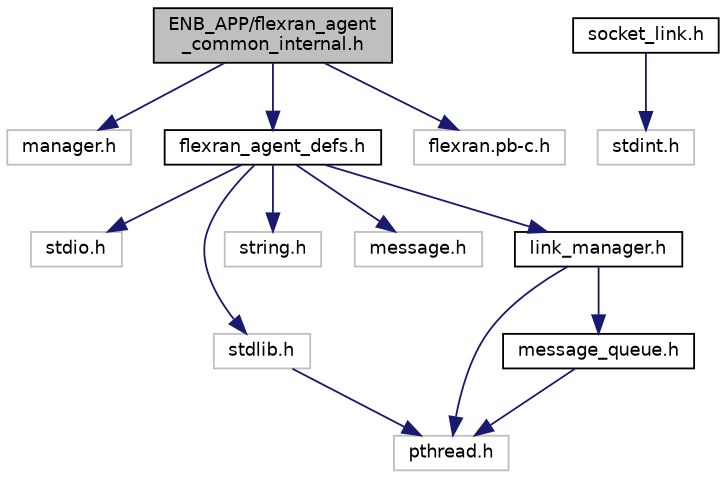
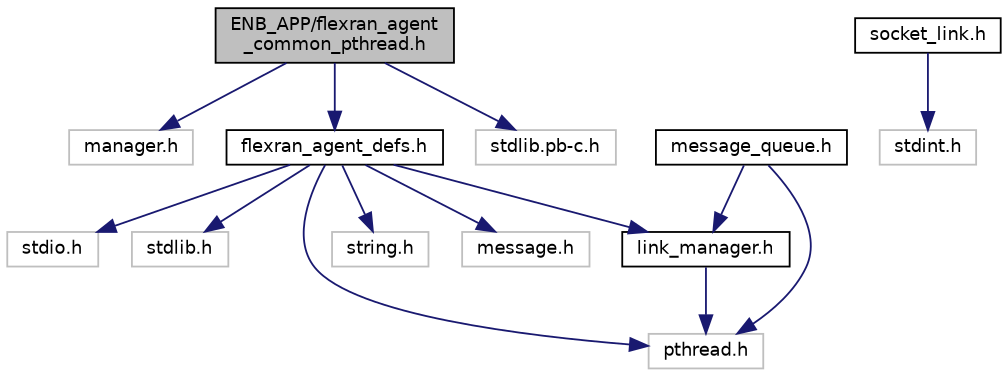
node "ENB_APP/flexran_agent _common_internal.h": label "ENB_APP/flexran_agent _common_internal.h" -> "ENB_APP/flexran_agent _common_pthread.h"
node "flexran.pb-c.h": label "flexran.pb-c.h" -> "stdlib.pb-c.h"
edge "link_manager.h" -> "message_queue.h": reversed
edge "stdlib.h" -> "pthread.h": now "flexran_agent_defs.h" -> "pthread.h"
